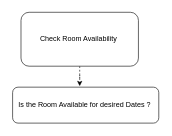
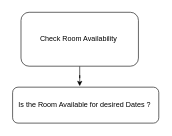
edge "Check Room Availability" -> "Is the Room Available for desired Dates ?": style dashed -> solid
